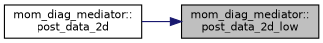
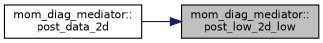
node "mom_diag_mediator:: post_data_2d_low": label "mom_diag_mediator:: post_data_2d_low" -> "mom_diag_mediator:: post_low_2d_low"
